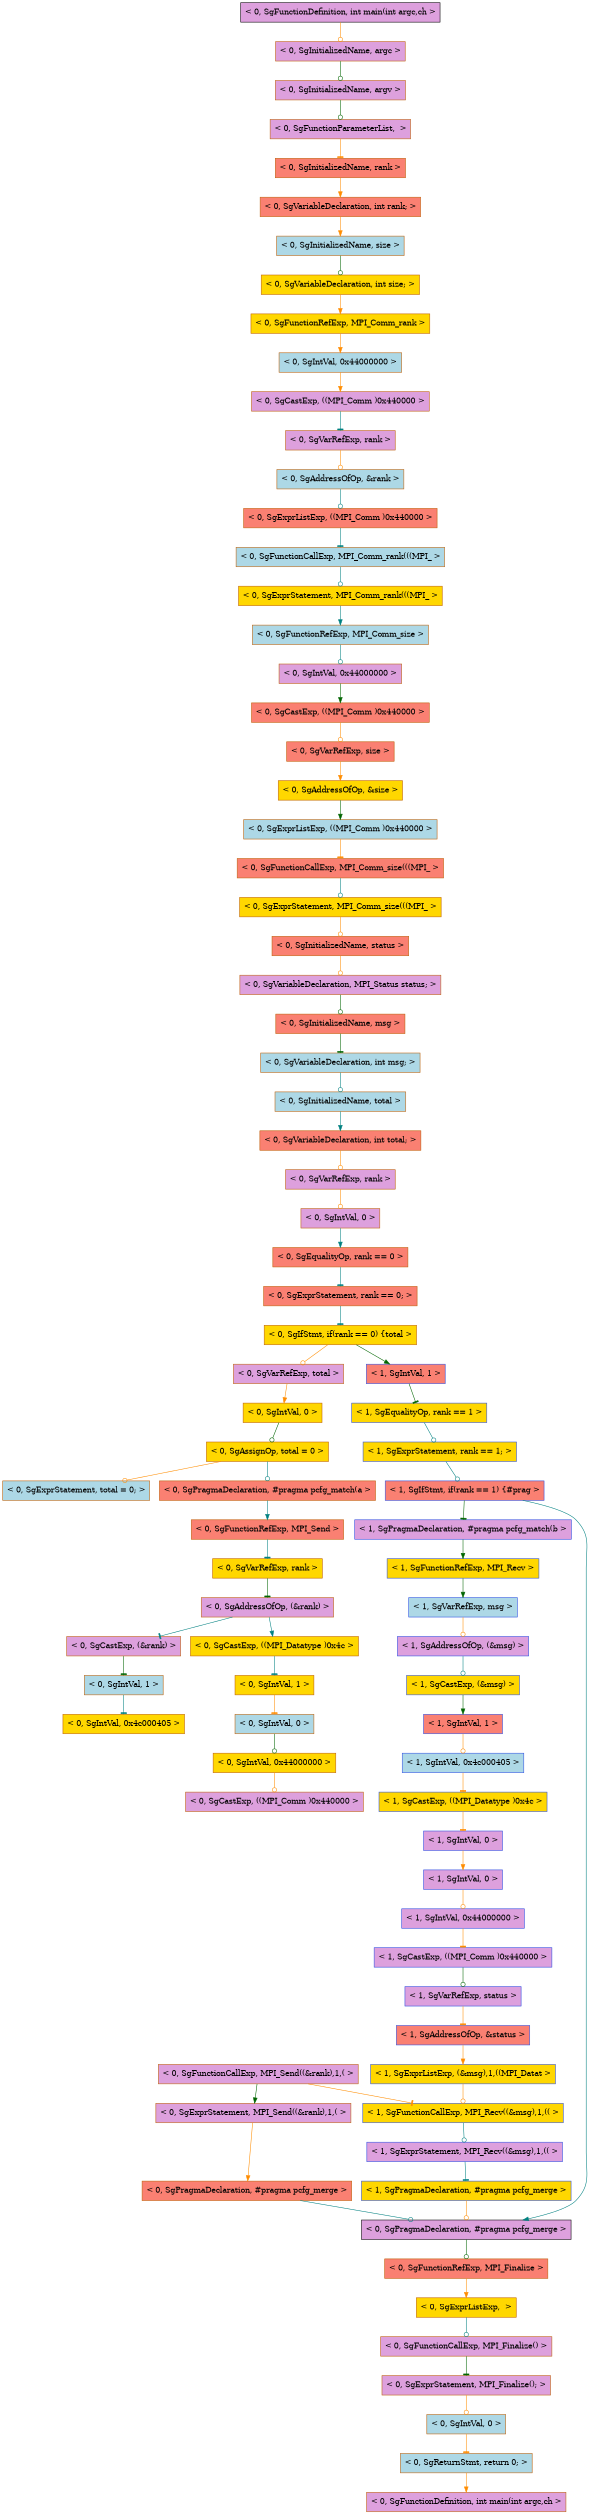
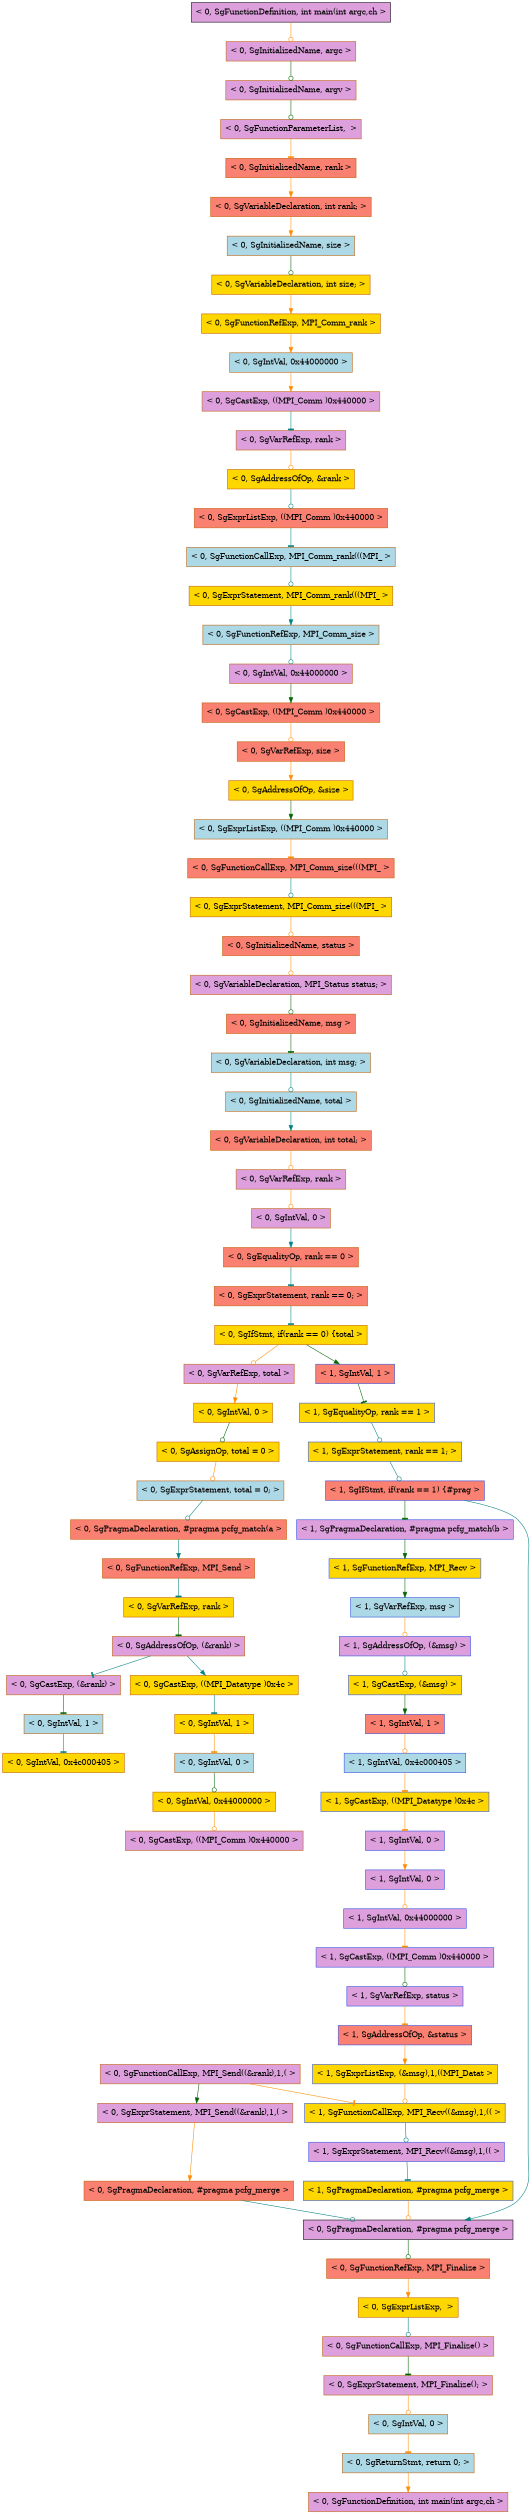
node "< 0, SgAddressOfOp, &rank >": fillcolor lightblue -> gold
edge "< 0, SgAssignOp, total = 0 >" -> "< 0, SgPragmaDeclaration, #pragma pcfg_match(a >": now "< 0, SgExprStatement, total = 0; >" -> "< 0, SgPragmaDeclaration, #pragma pcfg_match(a >"
